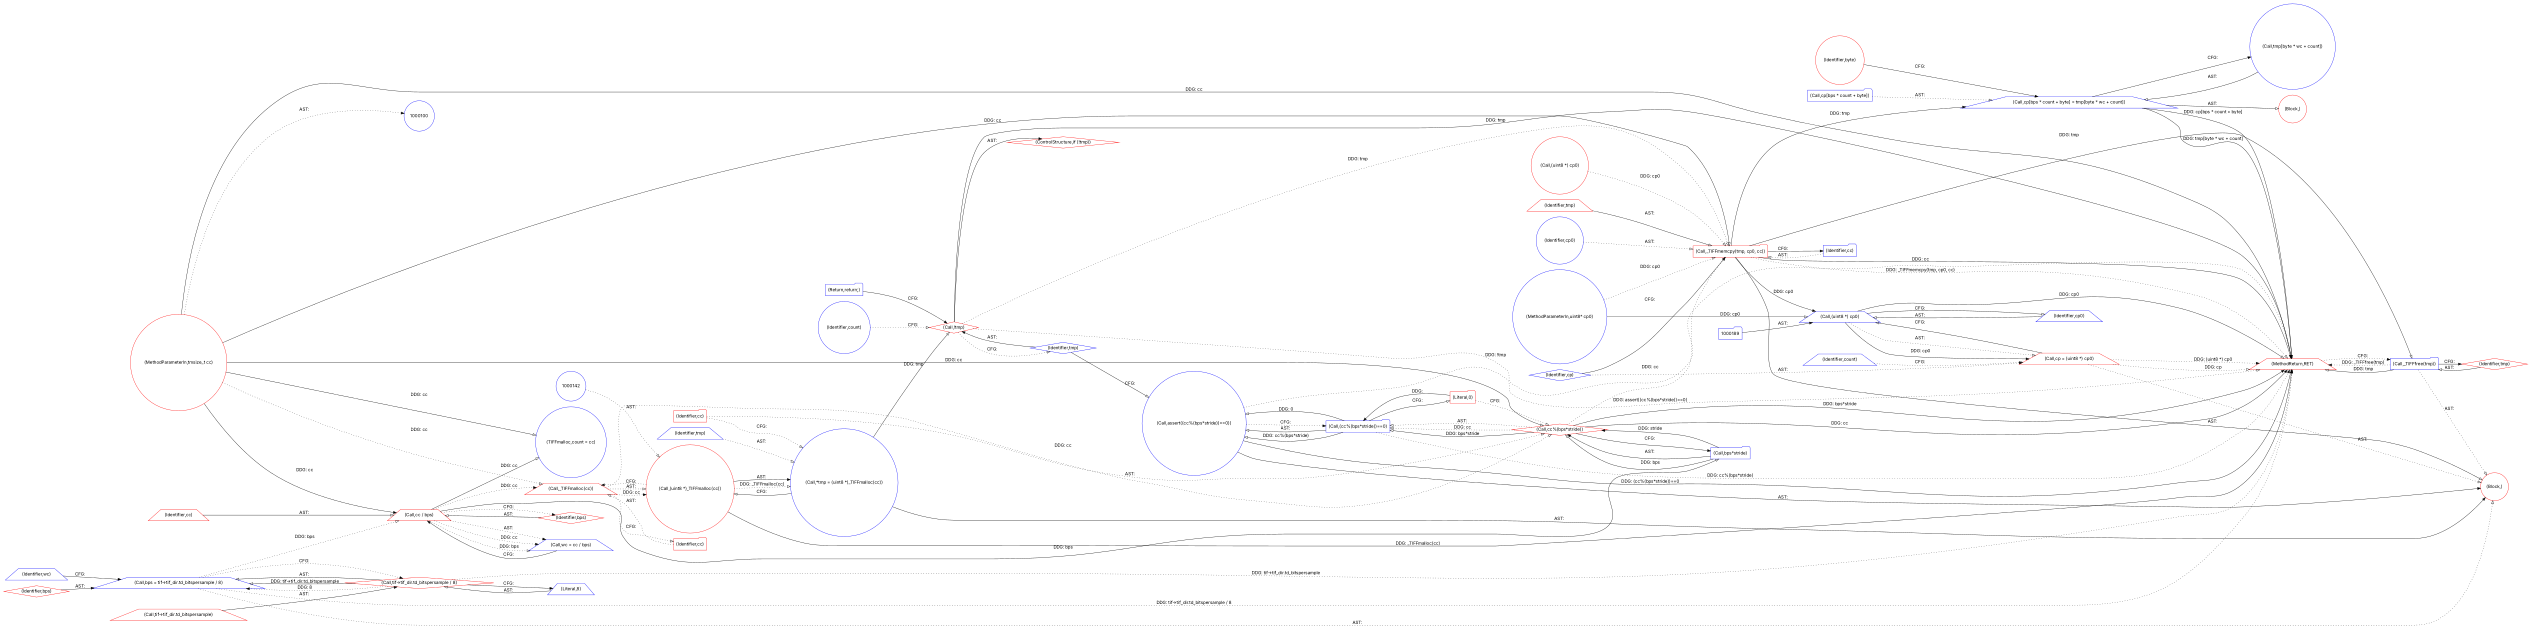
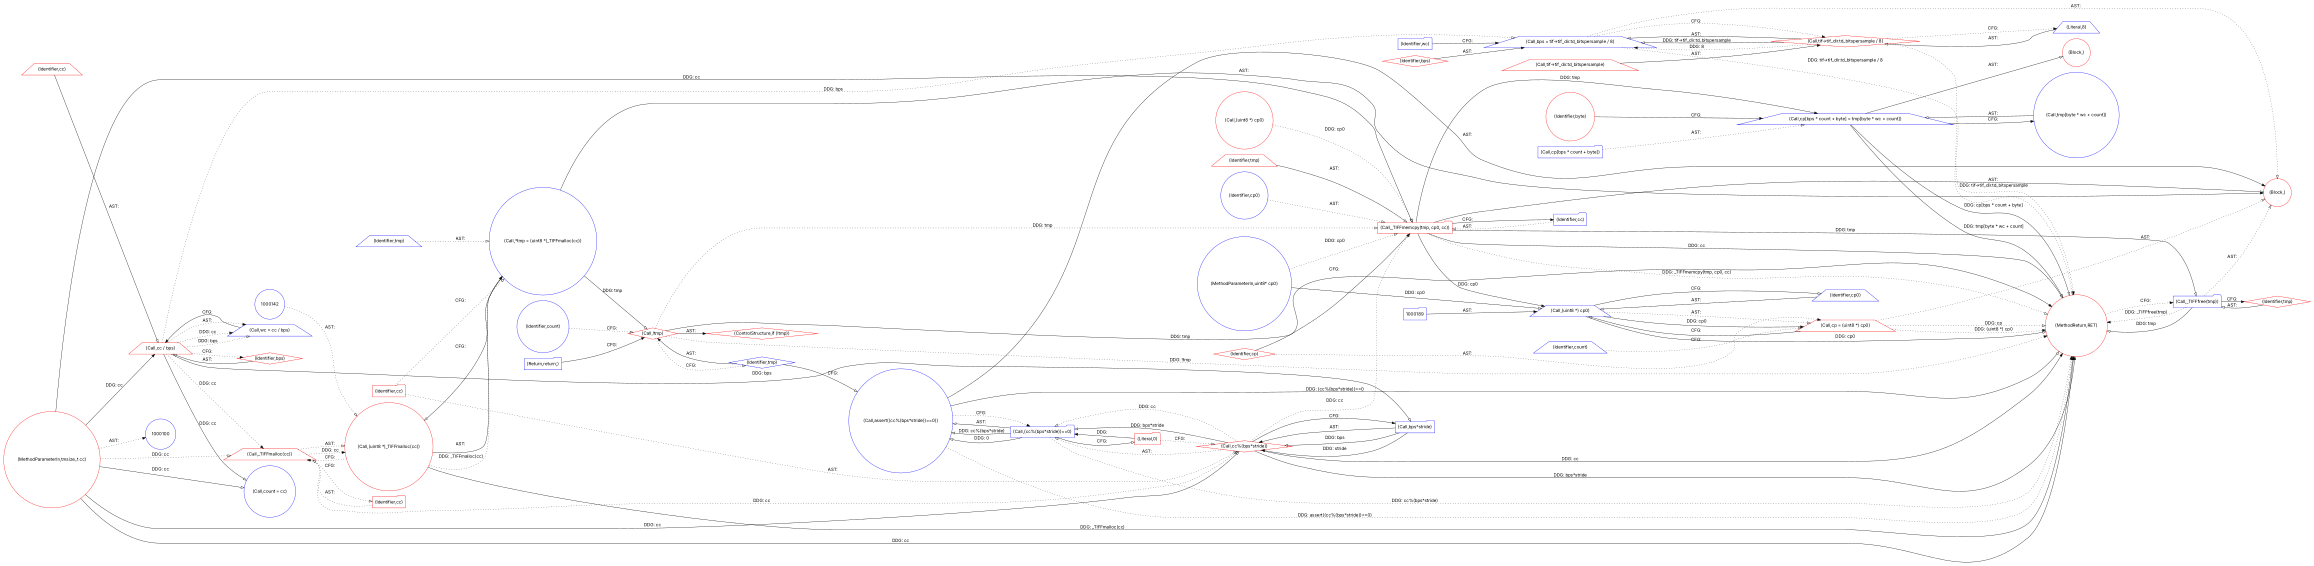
node "(MethodReturn,RET)": shape trapezium -> circle
node "(Identifier,cp)": color blue -> red
node "(TIFFmalloc,count = cc)": label "(TIFFmalloc,count = cc)" -> "(Call,count = cc)"
edge "(Call,bps = tif->tif_dir.td_bitspersample / 8)" -> "(Call,cc / bps)": reversed
node "(Identifier,wc)": shape trapezium -> folder
edge "(Call,tif->tif_dir.td_bitspersample / 8)" -> "(Literal,8)": style solid -> dotted
